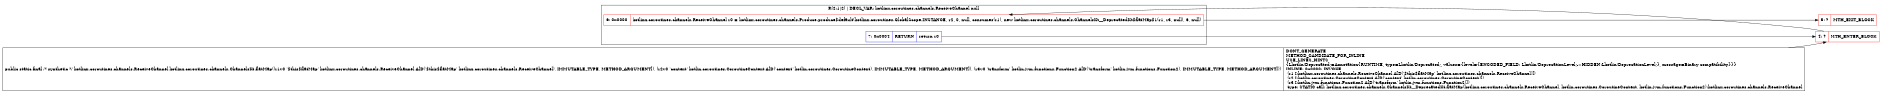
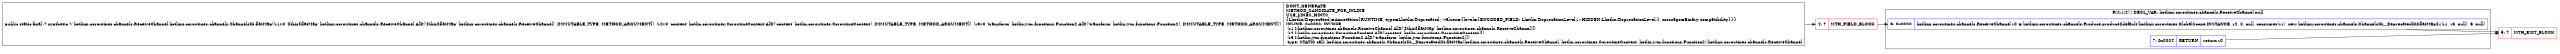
node "6: 0x0000": color red -> blue
node "4: ?": text "MTH_ENTER_BLOCK" -> "MTH_FIELD_BLOCK"
edge "7: 0x0004" -> "4: ?": now "7: 0x0004" -> "5: ?"
